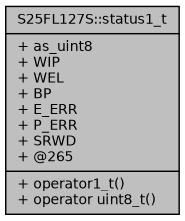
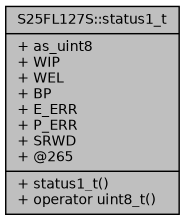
node "S25FL127S::status1_t": text "+ operator1_t()" -> "+ status1_t()"
